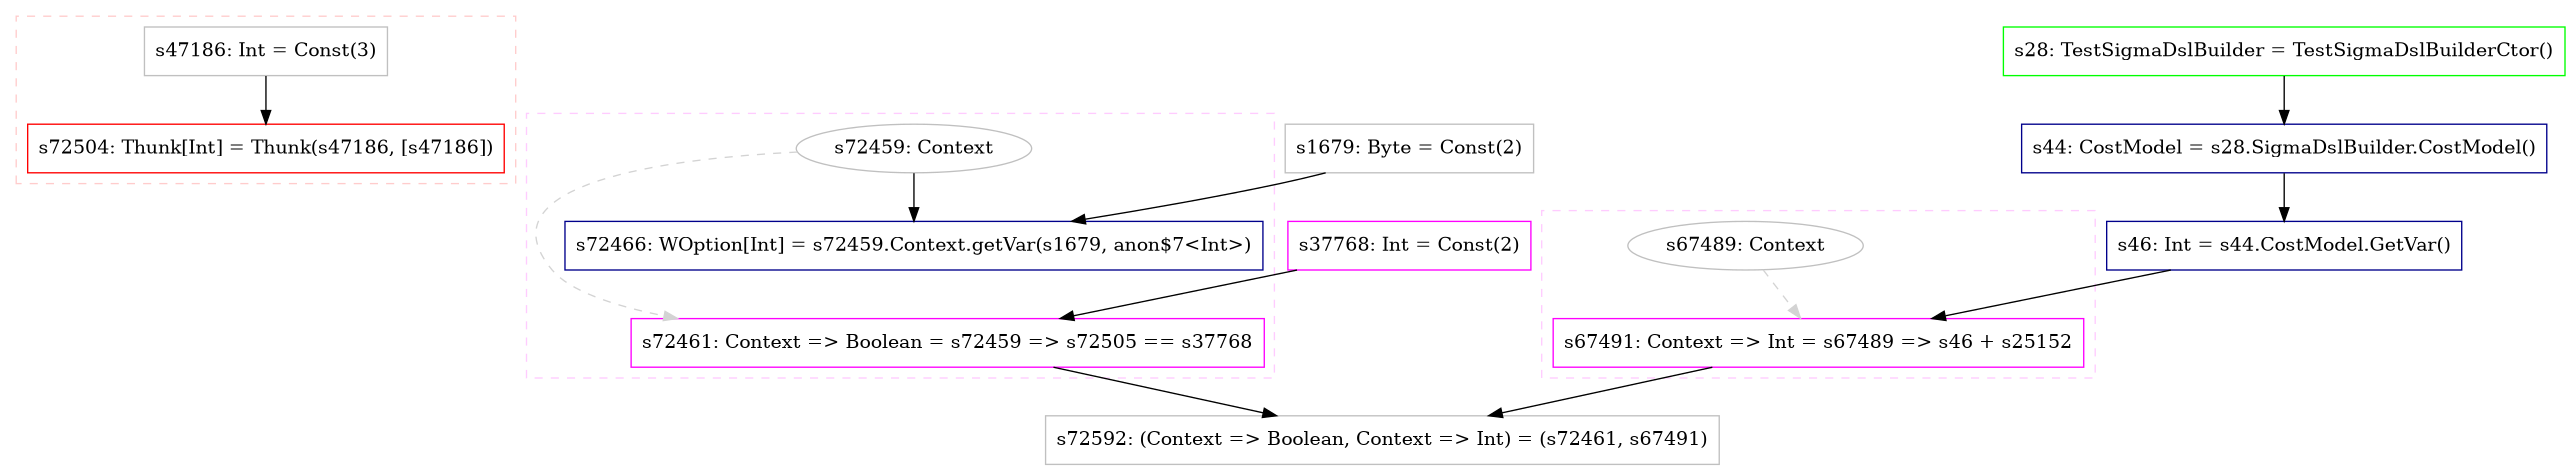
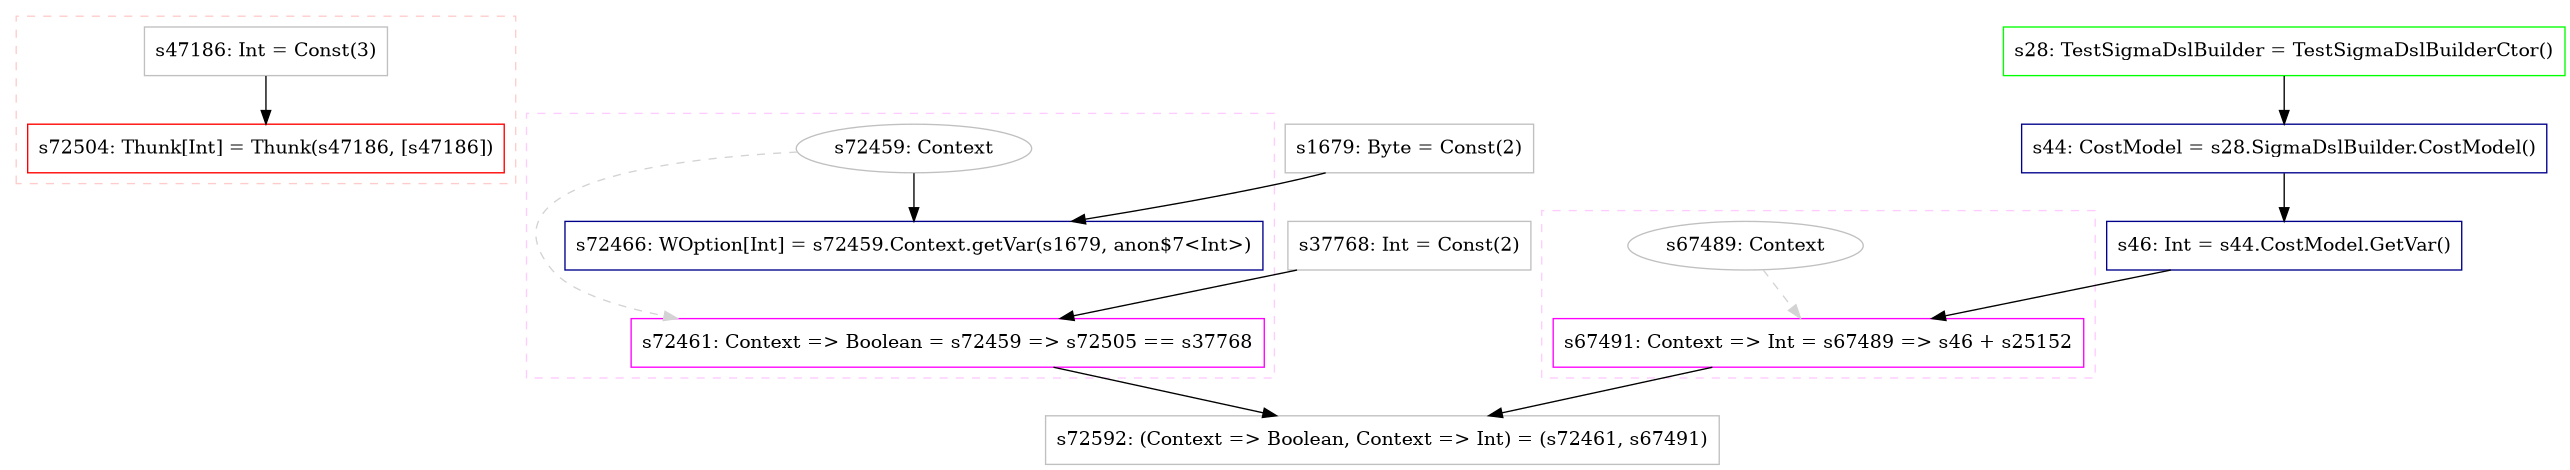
node "s37768: Int = Const(2)": color magenta -> gray
